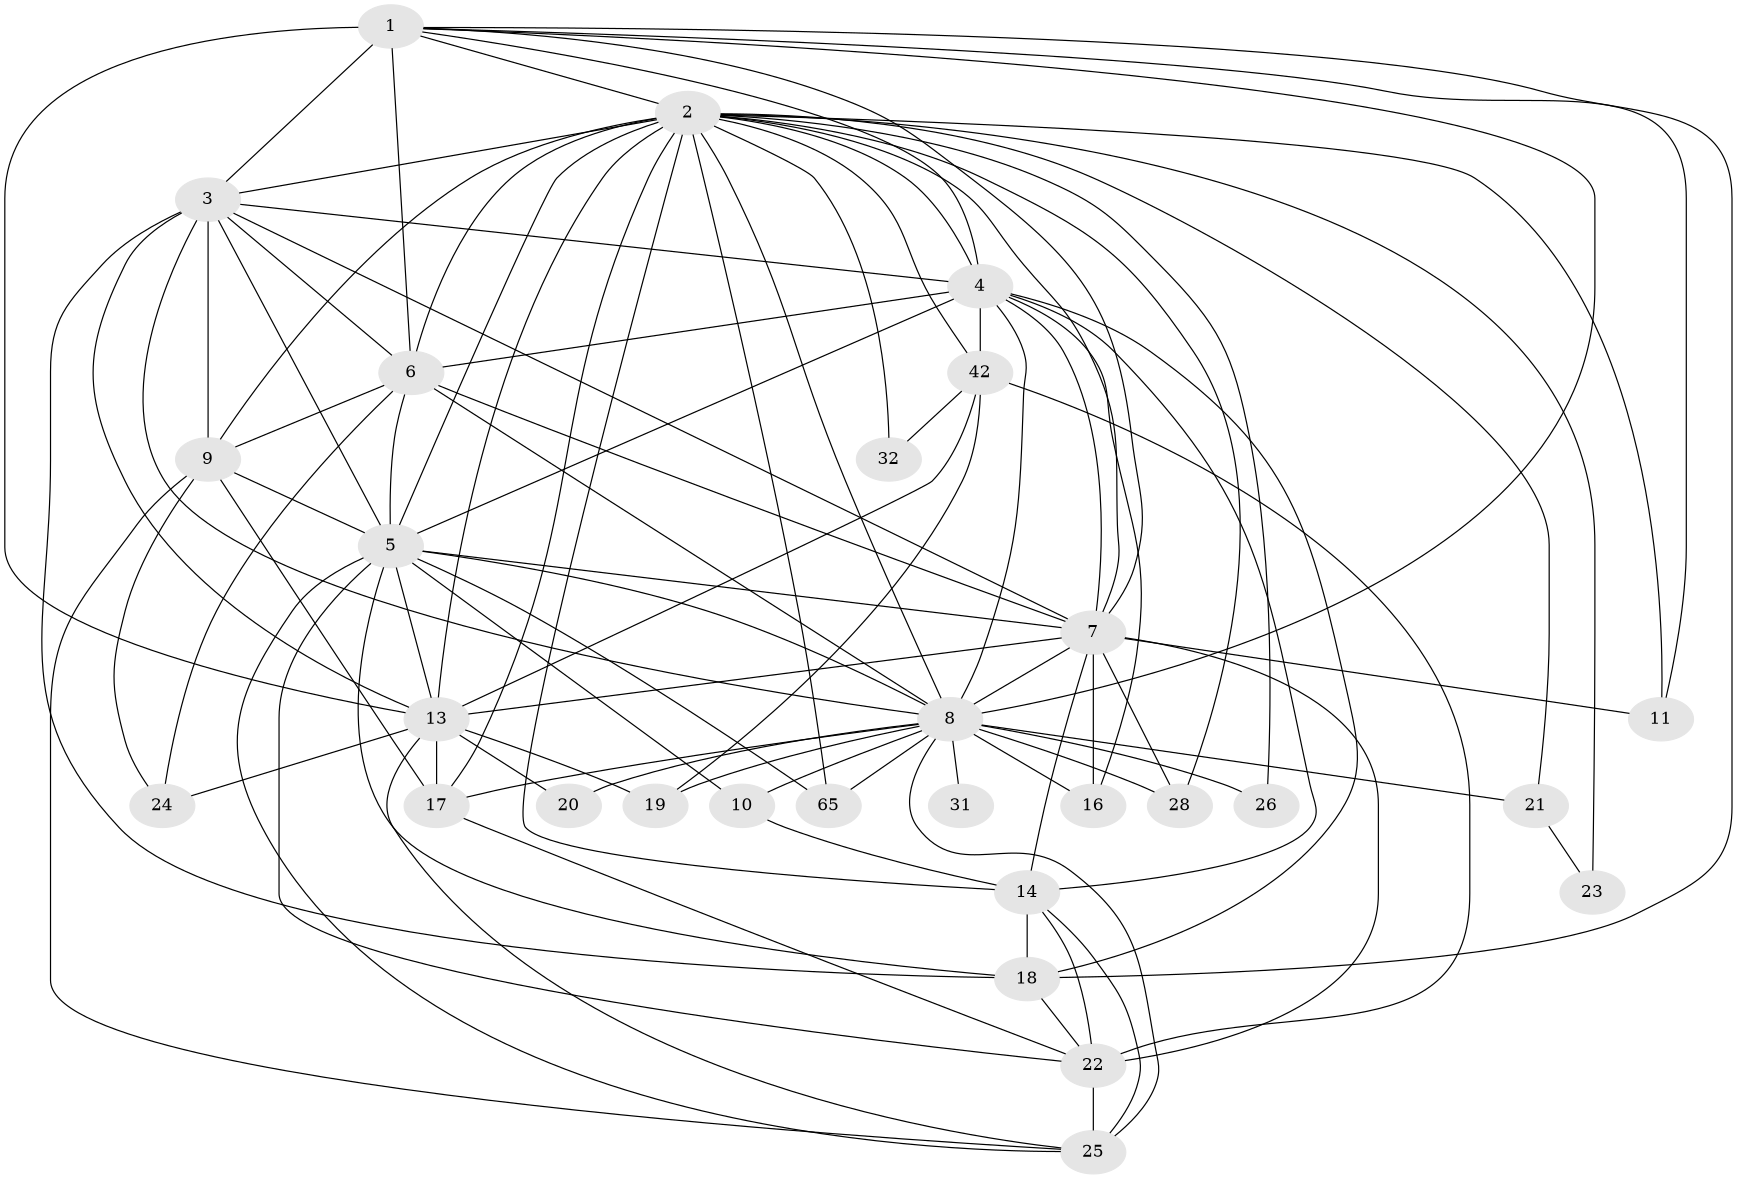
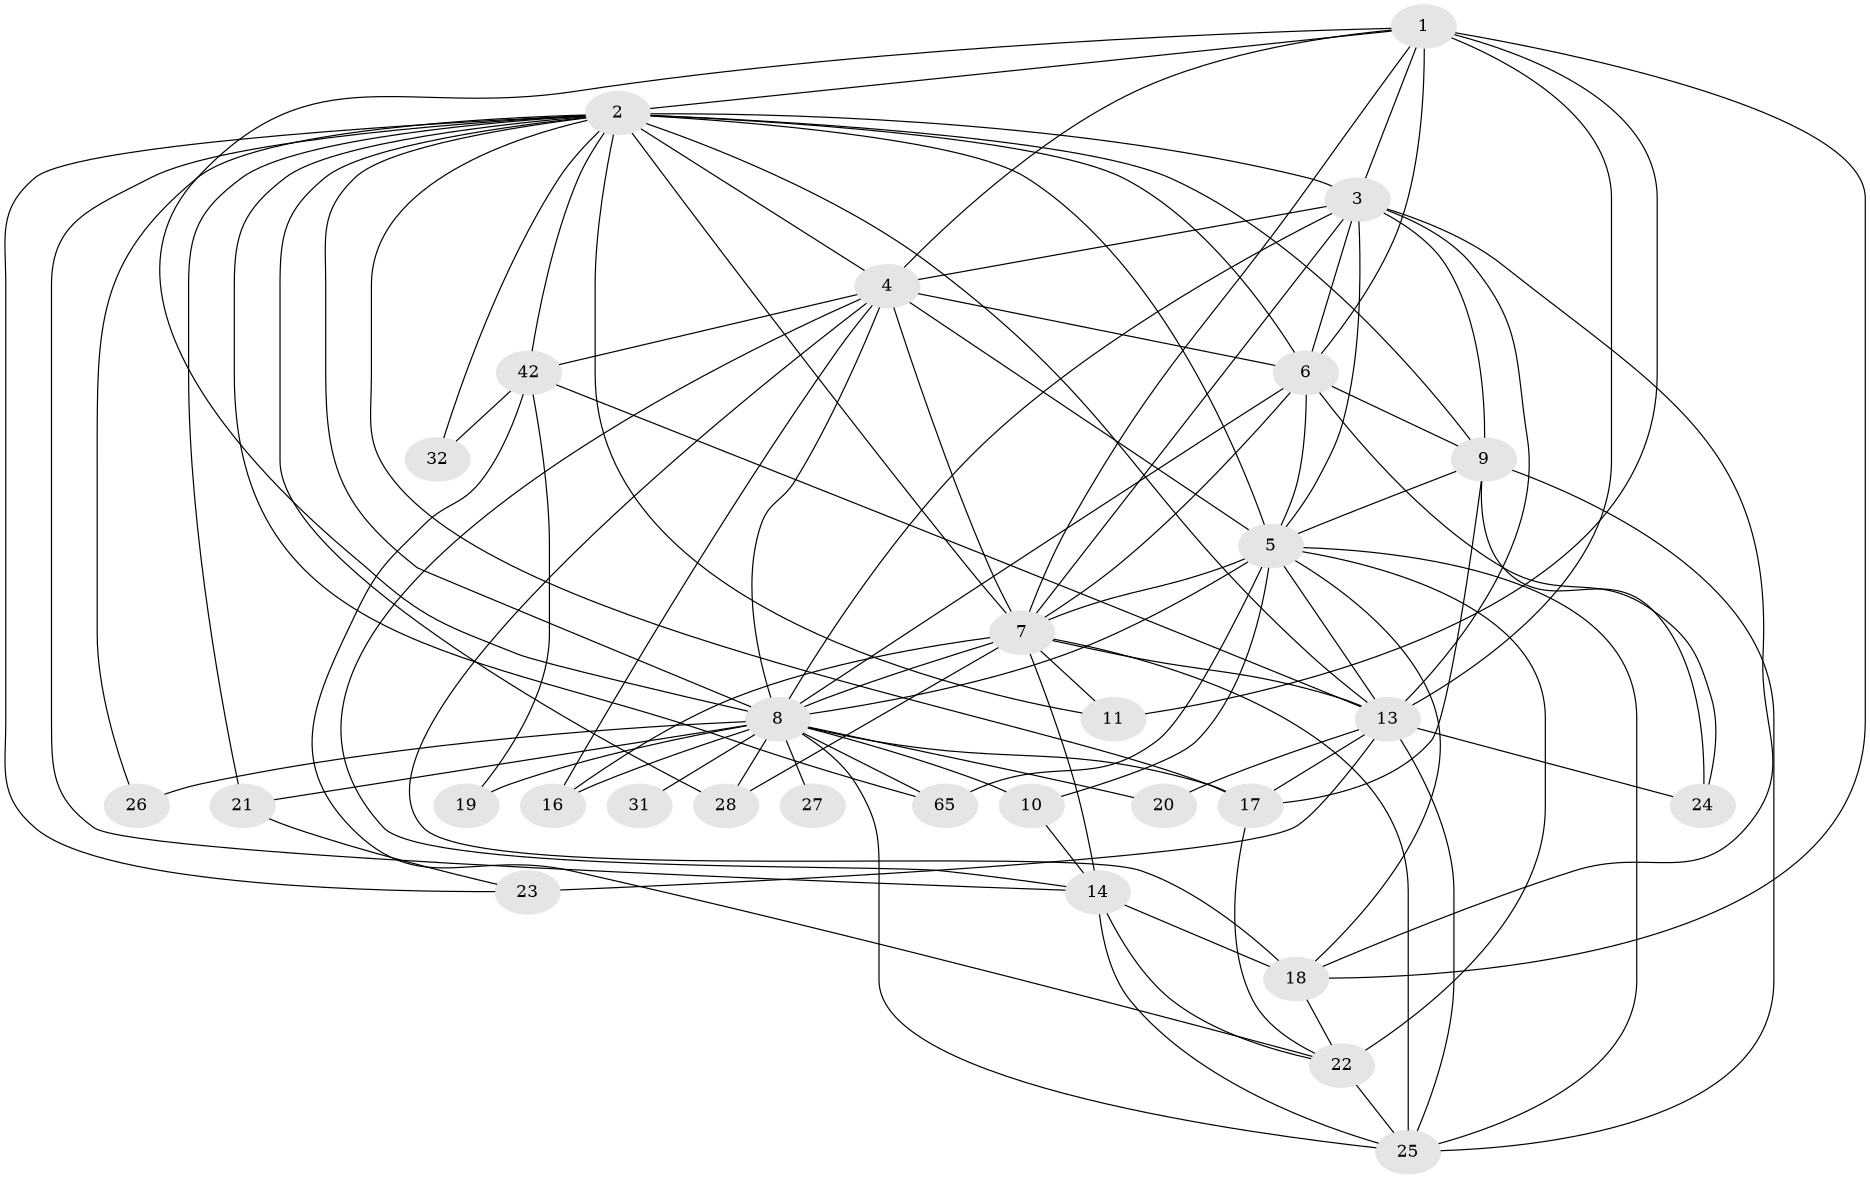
edge "13" -- "19": now "13" -- "23"
node "27": added
edge "7" -- "22": now "7" -- "25"
